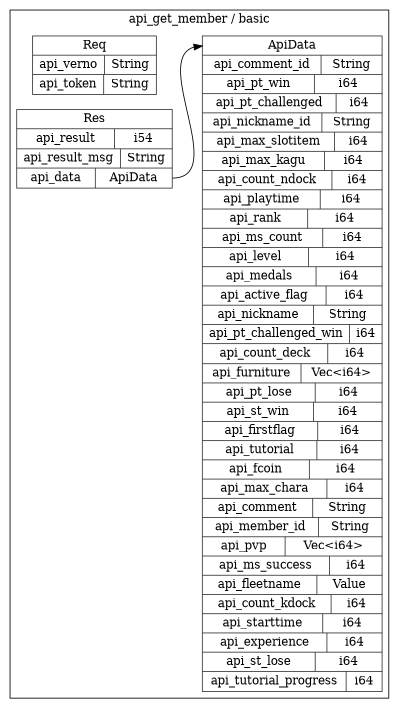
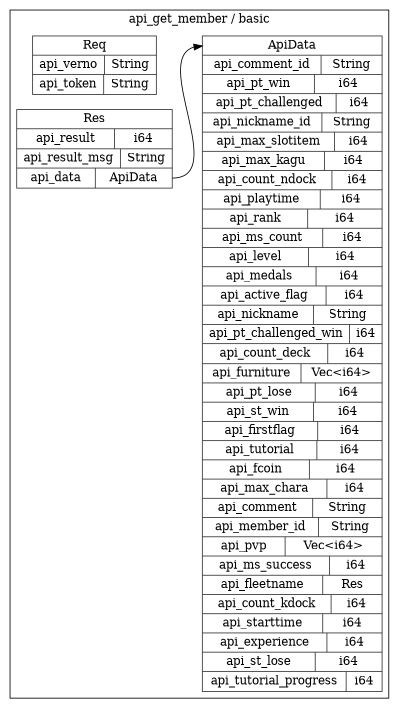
node "Res": text "i54" -> "i64"
node "ApiData": text "Value" -> "Res"
